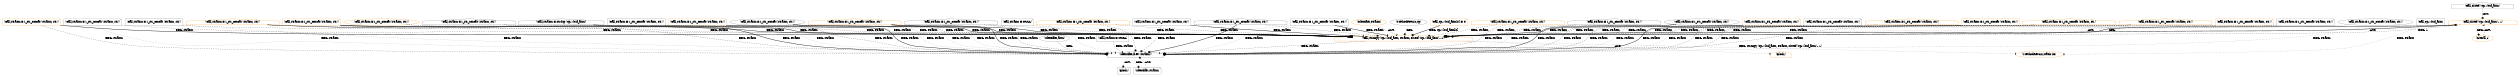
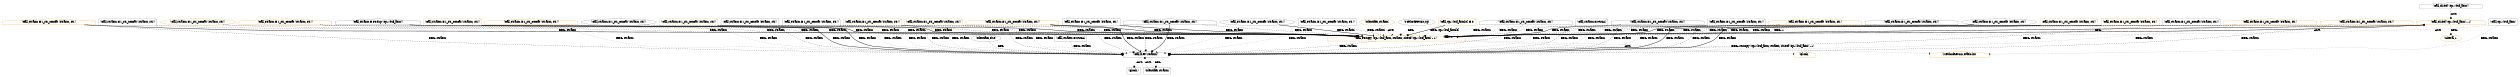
edge "(Literal,1)" -> "(Call,sizeof (op->buf_asm) - 1)": removed, label "AST:"
node "(Identifier,asm)": label "(Identifier,asm)" -> "(Identifier,size)"
node "(Identifier,free (strasm))": label "(Identifier,free (strasm))" -> "(Call,free (strasm))"
node "(MethodReturn,static int)": shape ellipse -> house
